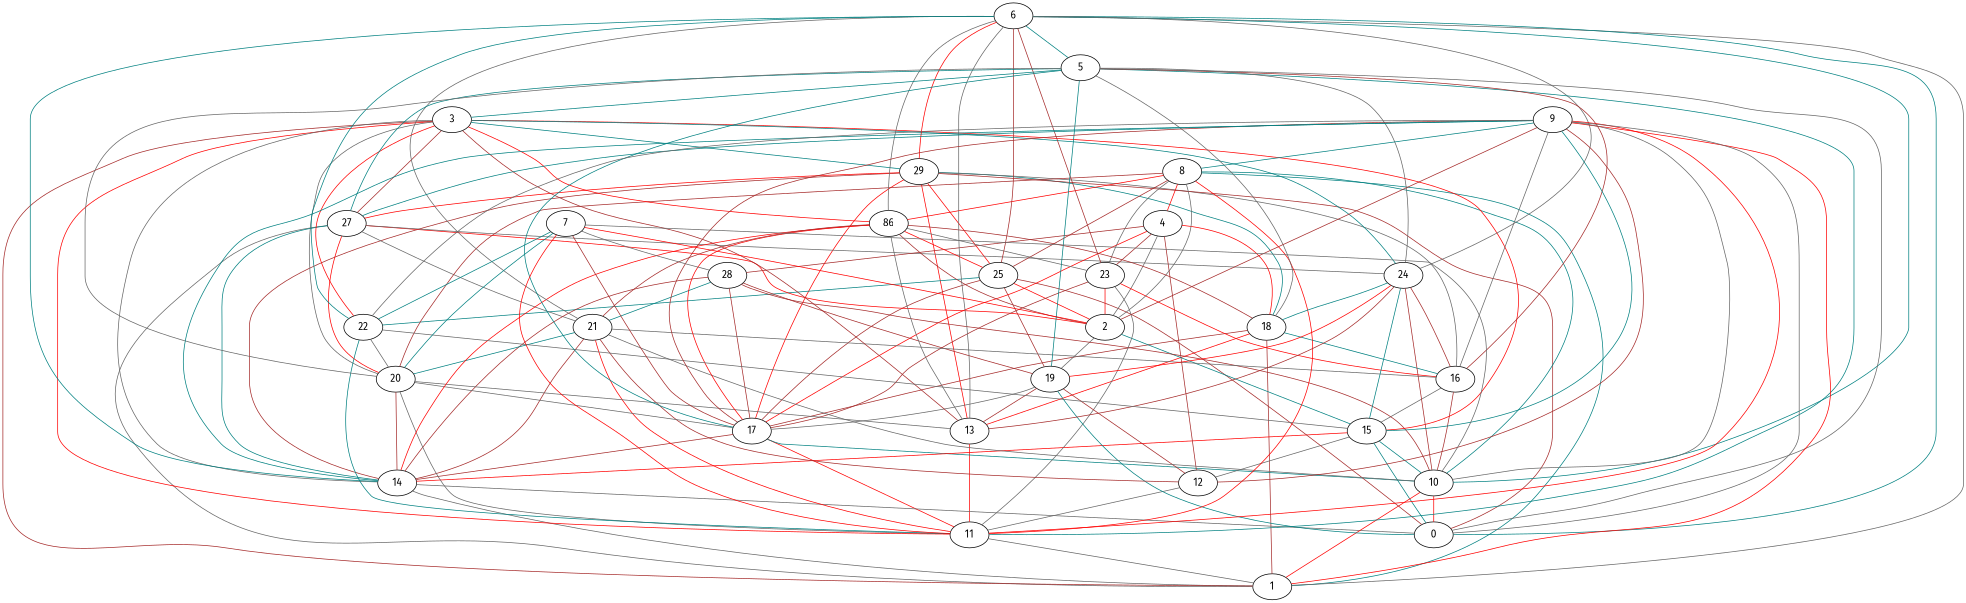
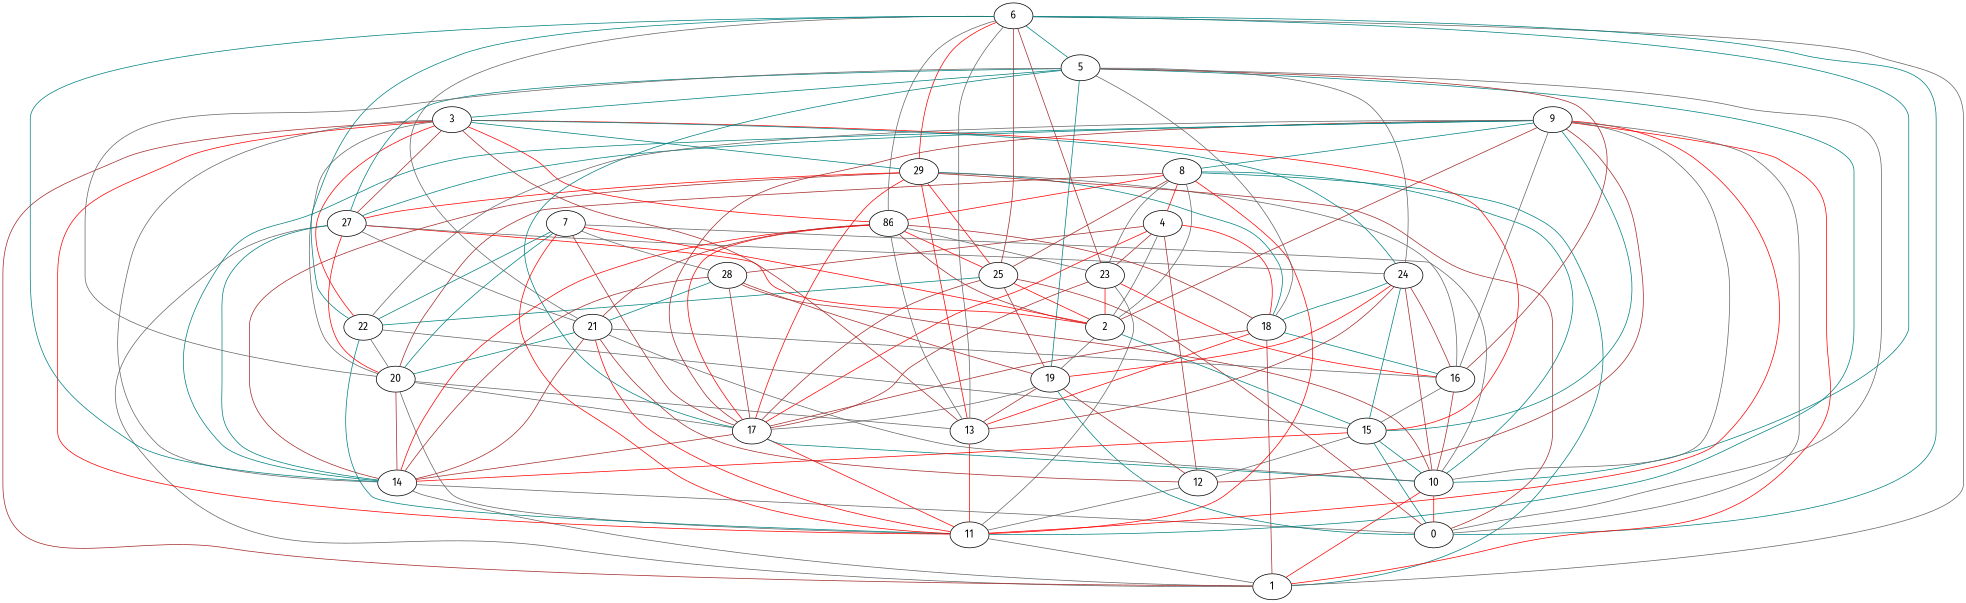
edge "6" -- "24": removed
